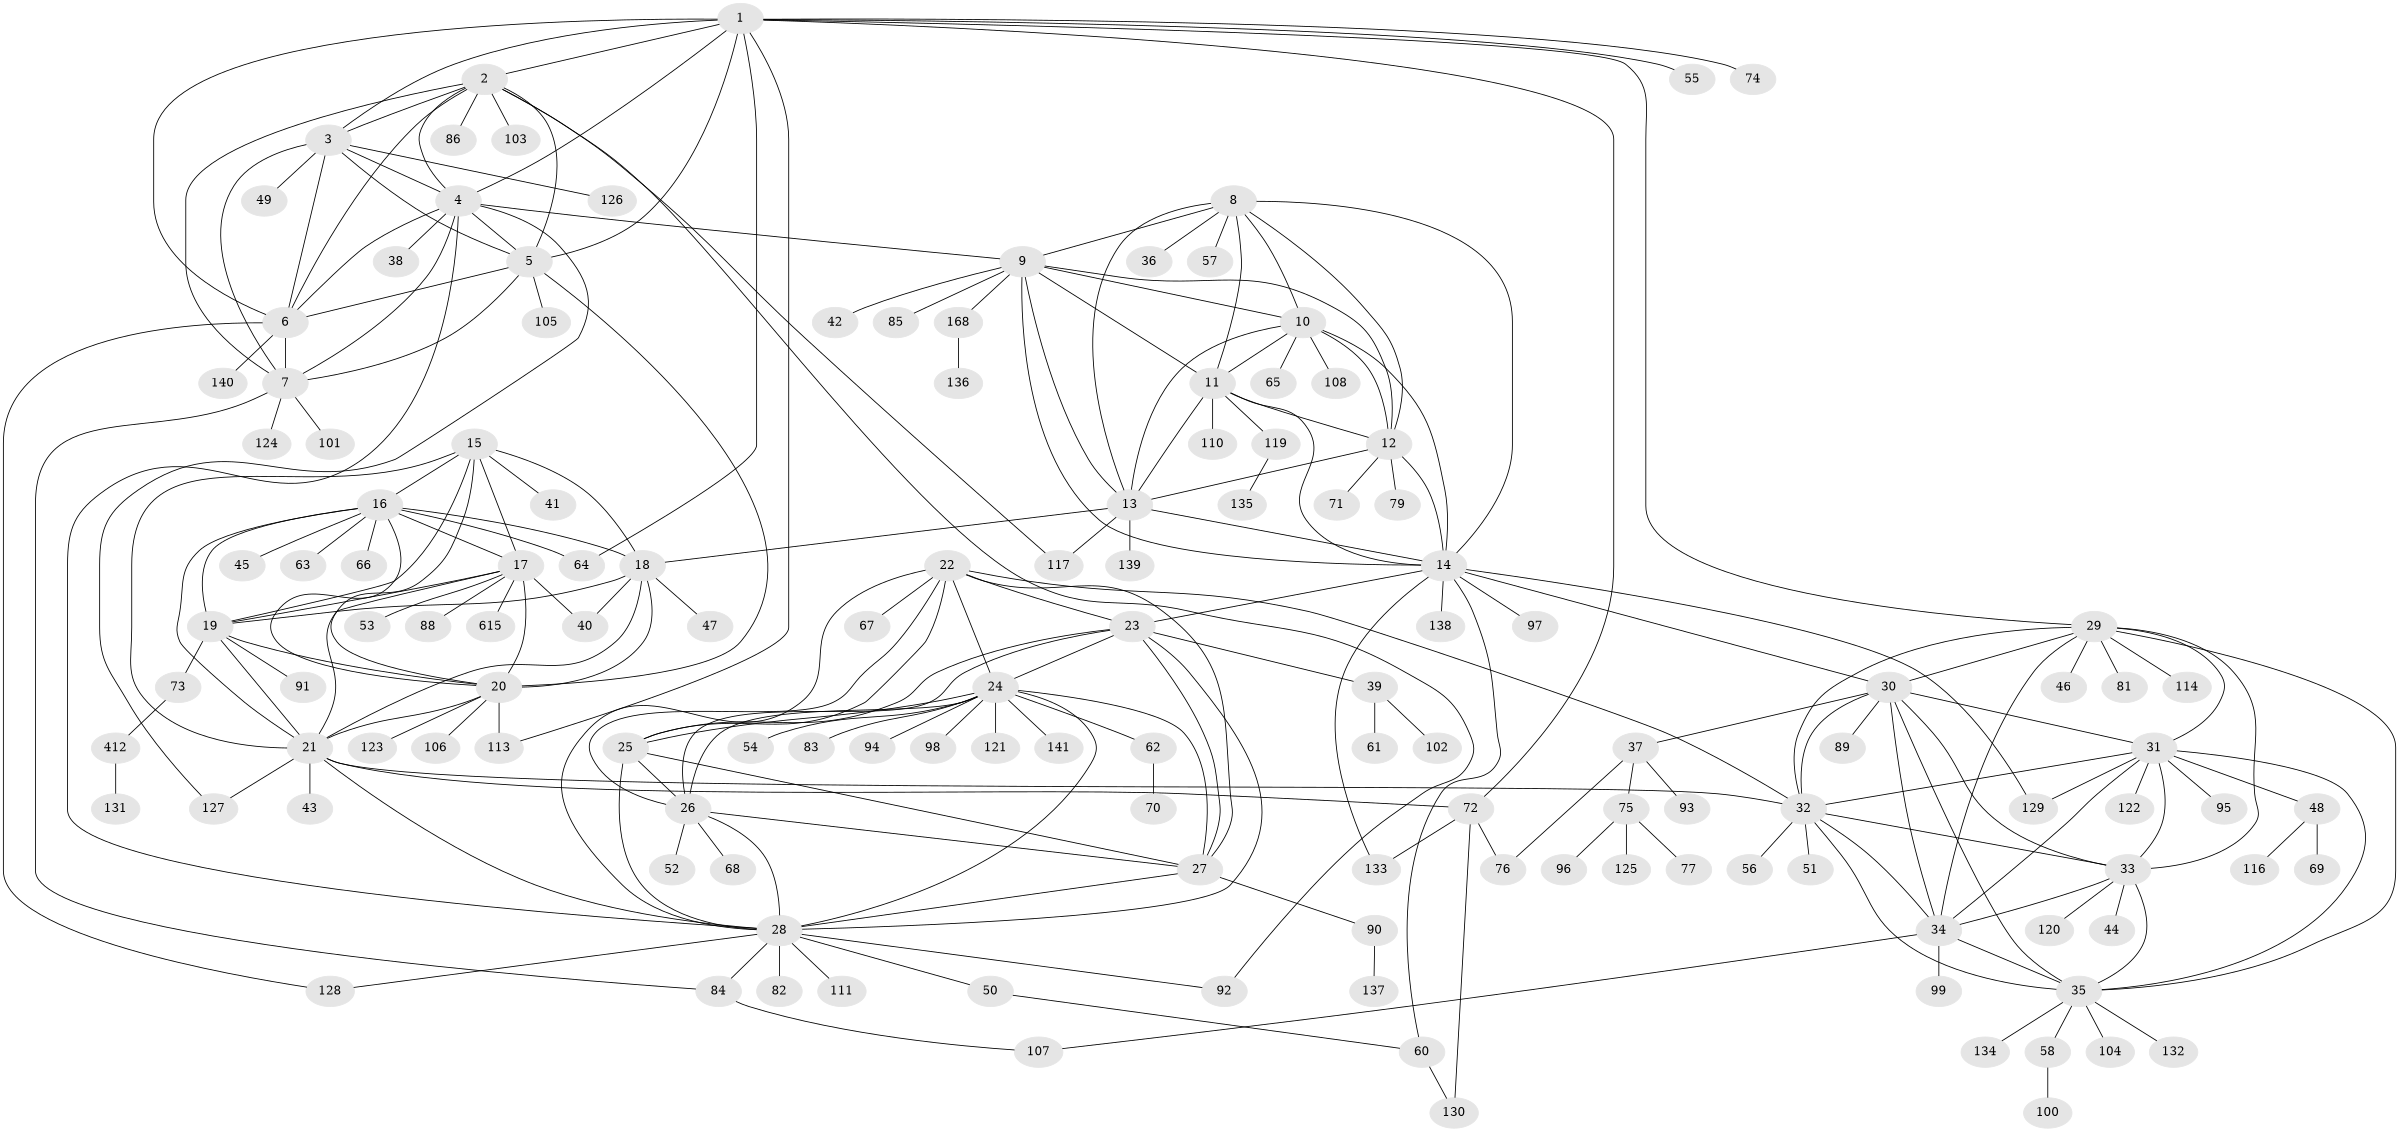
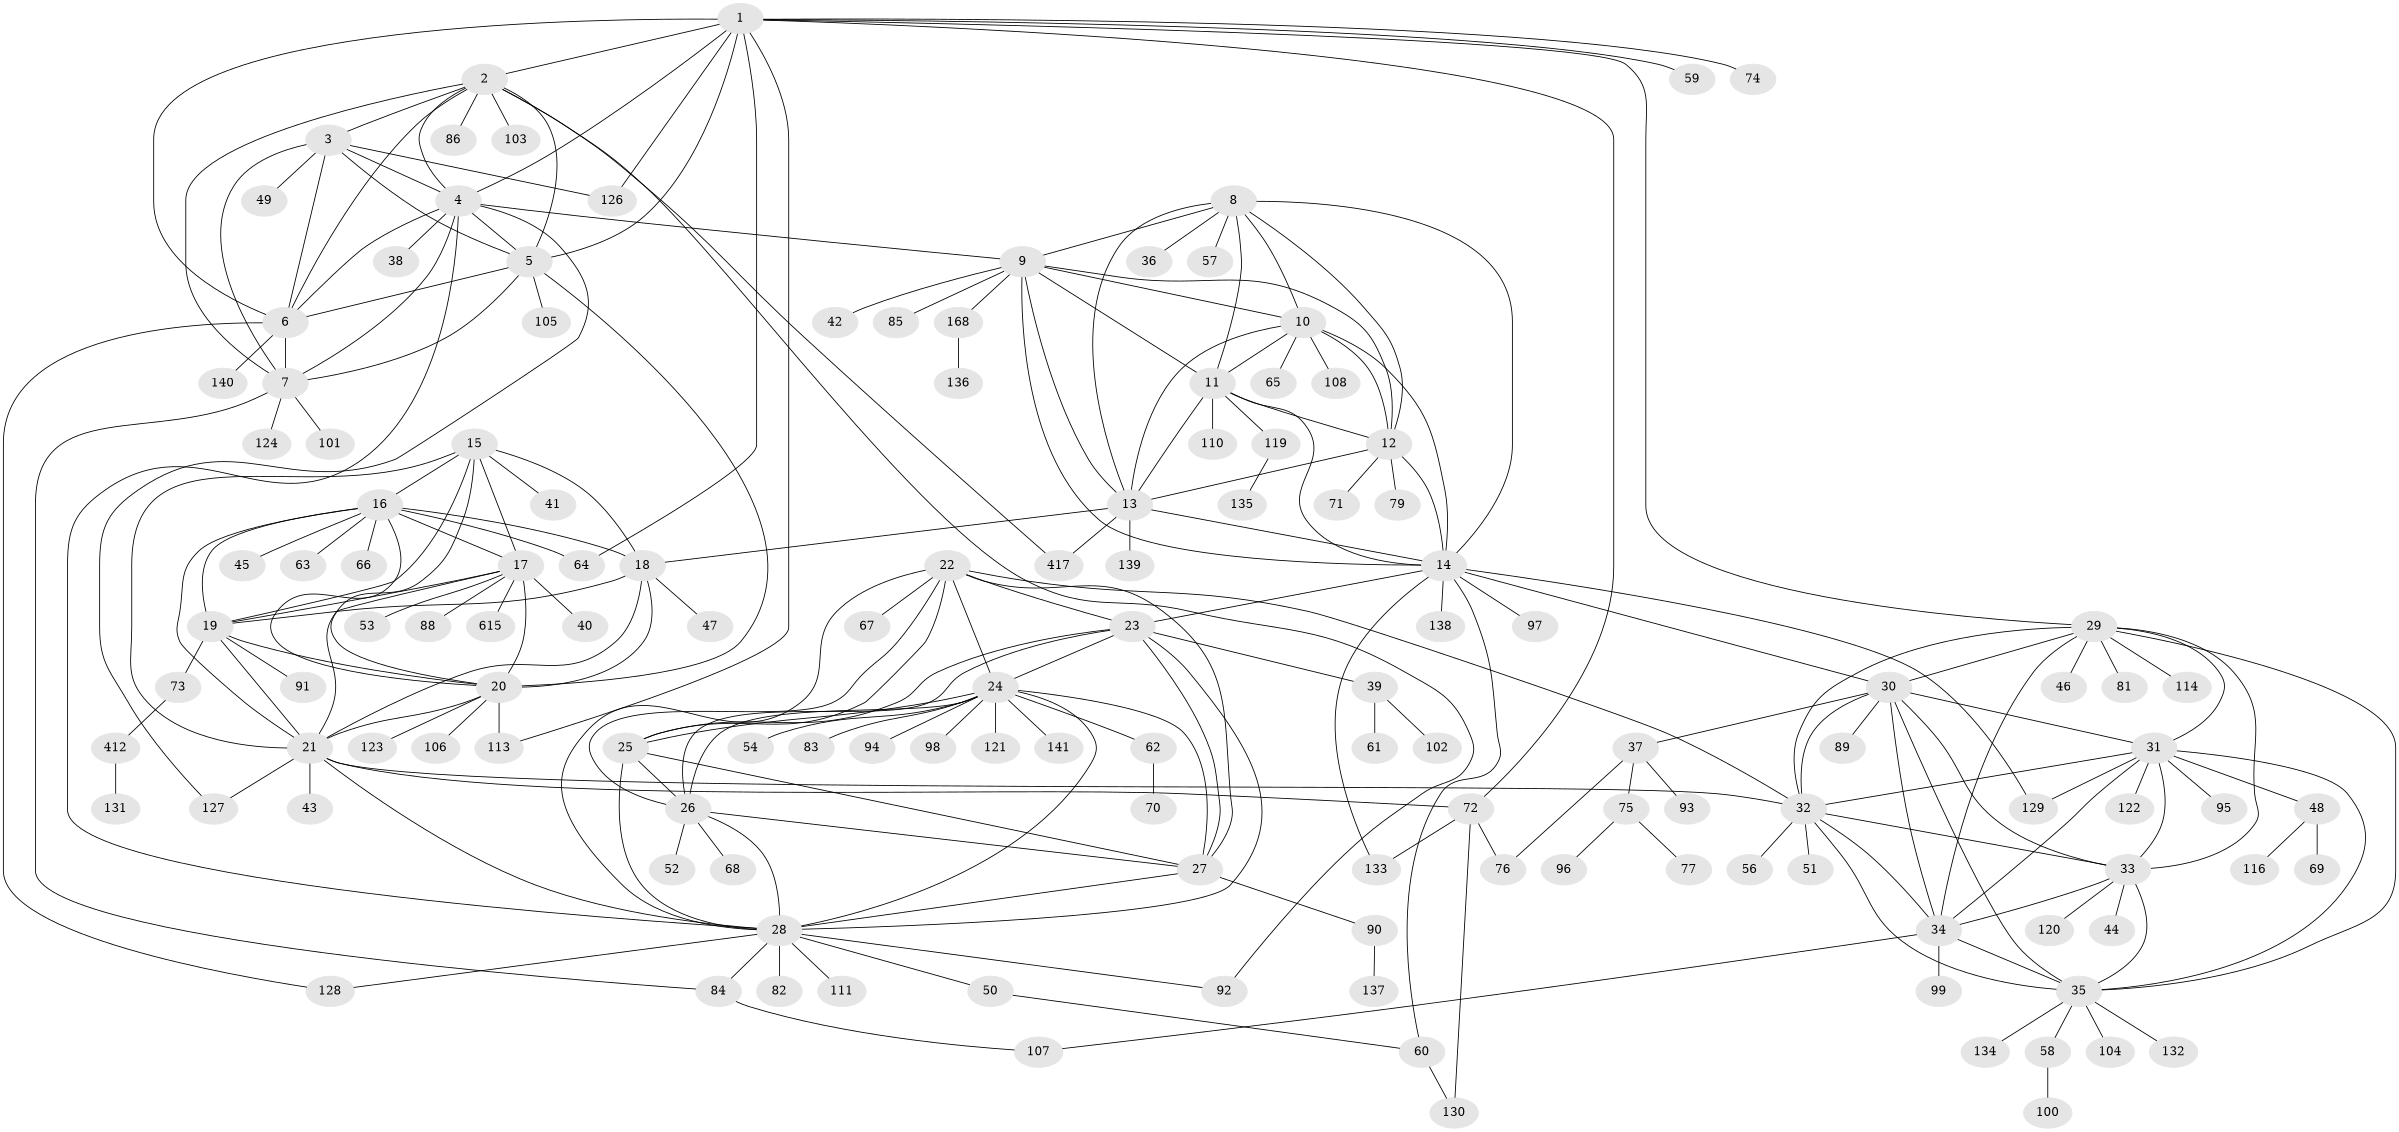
edge "1" -- "3": now "1" -- "126"
node "55": label "55" -> "59"
node "117": label "117" -> "417"
edge "18" -- "40": removed
node "125": removed
